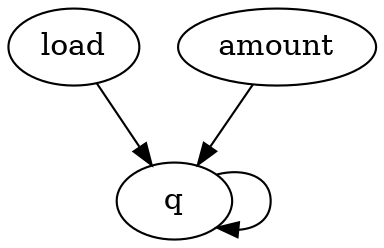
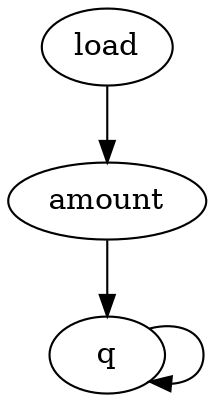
edge "load" -> "q": now "load" -> "amount"
